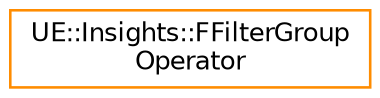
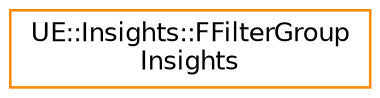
node "UE::Insights::FFilterGroup Operator": label "UE::Insights::FFilterGroup Operator" -> "UE::Insights::FFilterGroup Insights"
